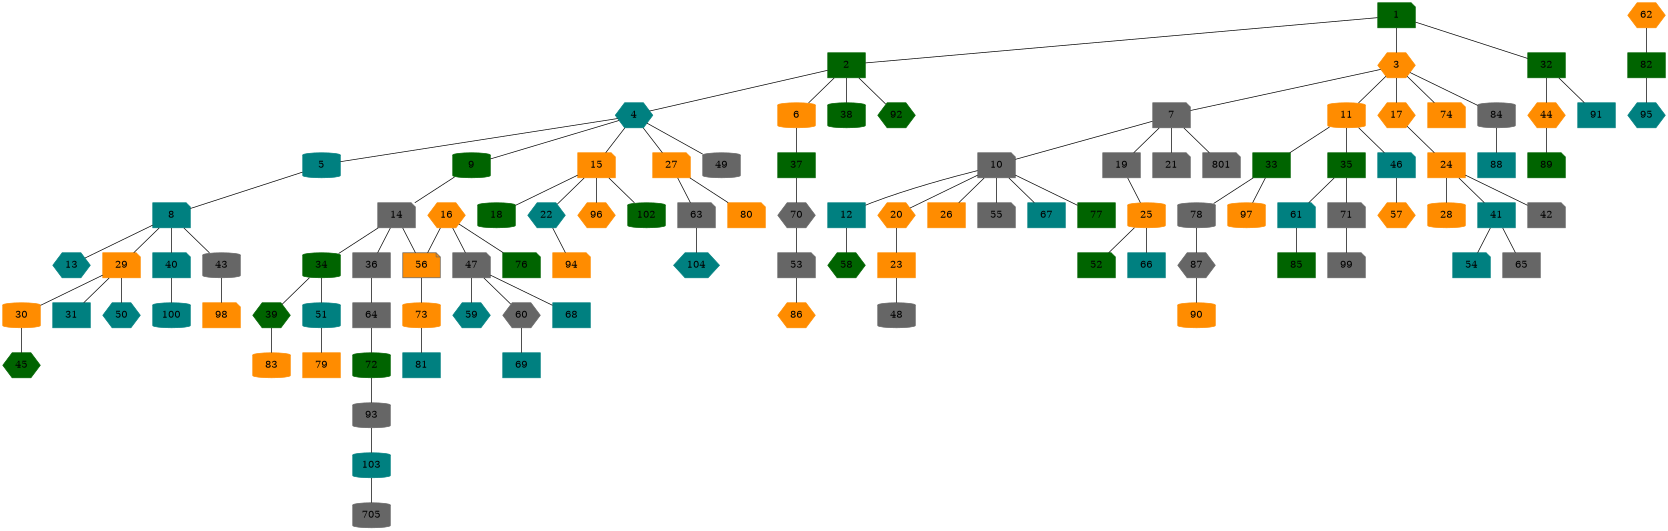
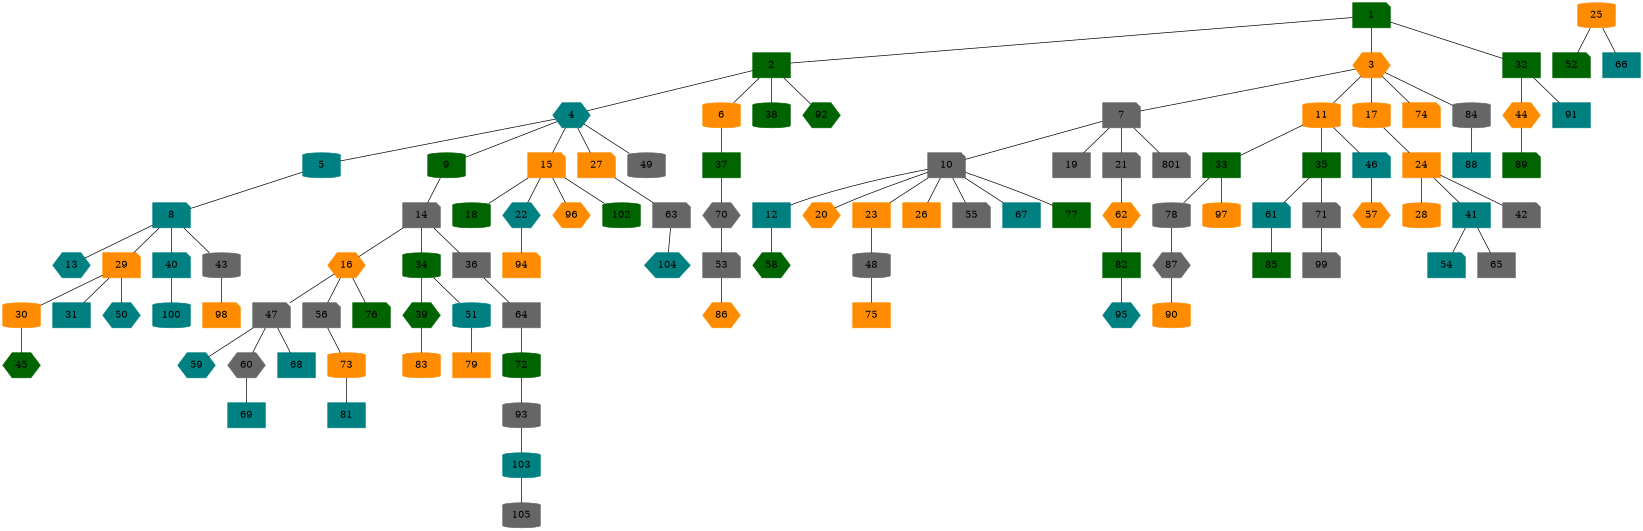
node "17": shape hexagon -> cylinder
edge "21" -- "62": added
edge "19" -- "25": removed
node "80": removed
edge "14" -- "56": now "14" -- "16"
edge "20" -- "23": now "10" -- "23"
node "56": fillcolor darkorange -> gray40
node "75": added
node "705": label "705" -> "105"
